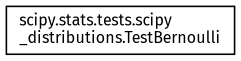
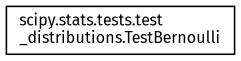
node "scipy.stats.tests.scipy _distributions.TestBernoulli": label "scipy.stats.tests.scipy _distributions.TestBernoulli" -> "scipy.stats.tests.test _distributions.TestBernoulli"
